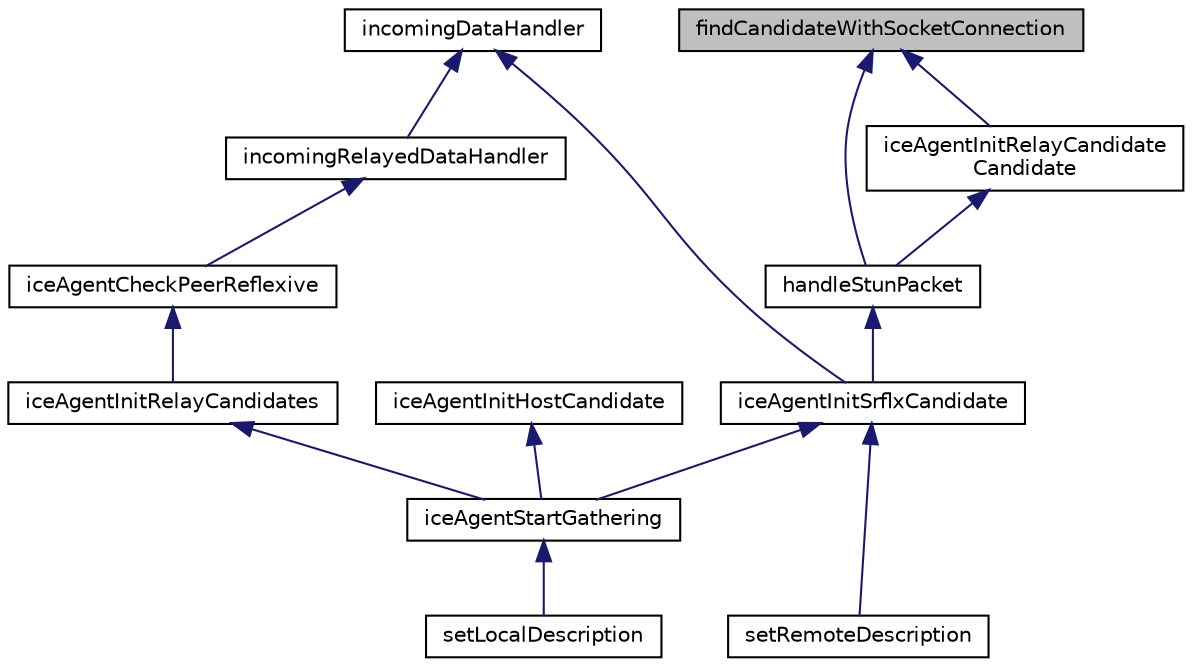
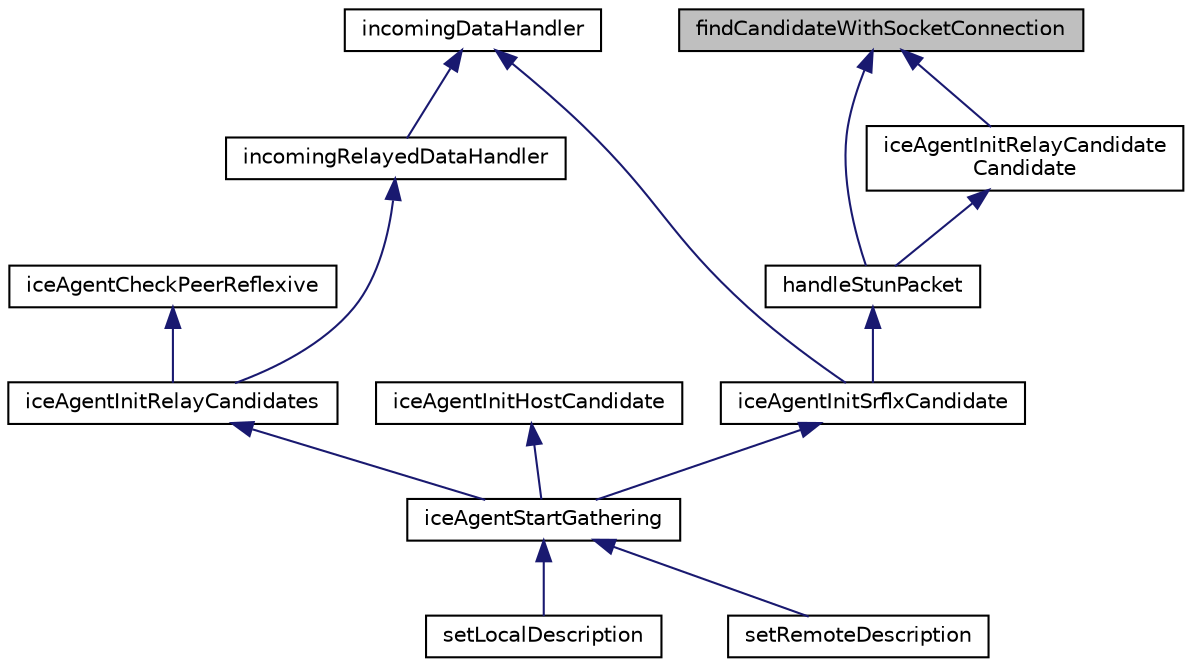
edge "iceAgentCheckPeerReflexive" -> "incomingRelayedDataHandler": now "iceAgentInitRelayCandidates" -> "incomingRelayedDataHandler"
edge "setRemoteDescription" -> "iceAgentInitSrflxCandidate": now "setRemoteDescription" -> "iceAgentStartGathering"
